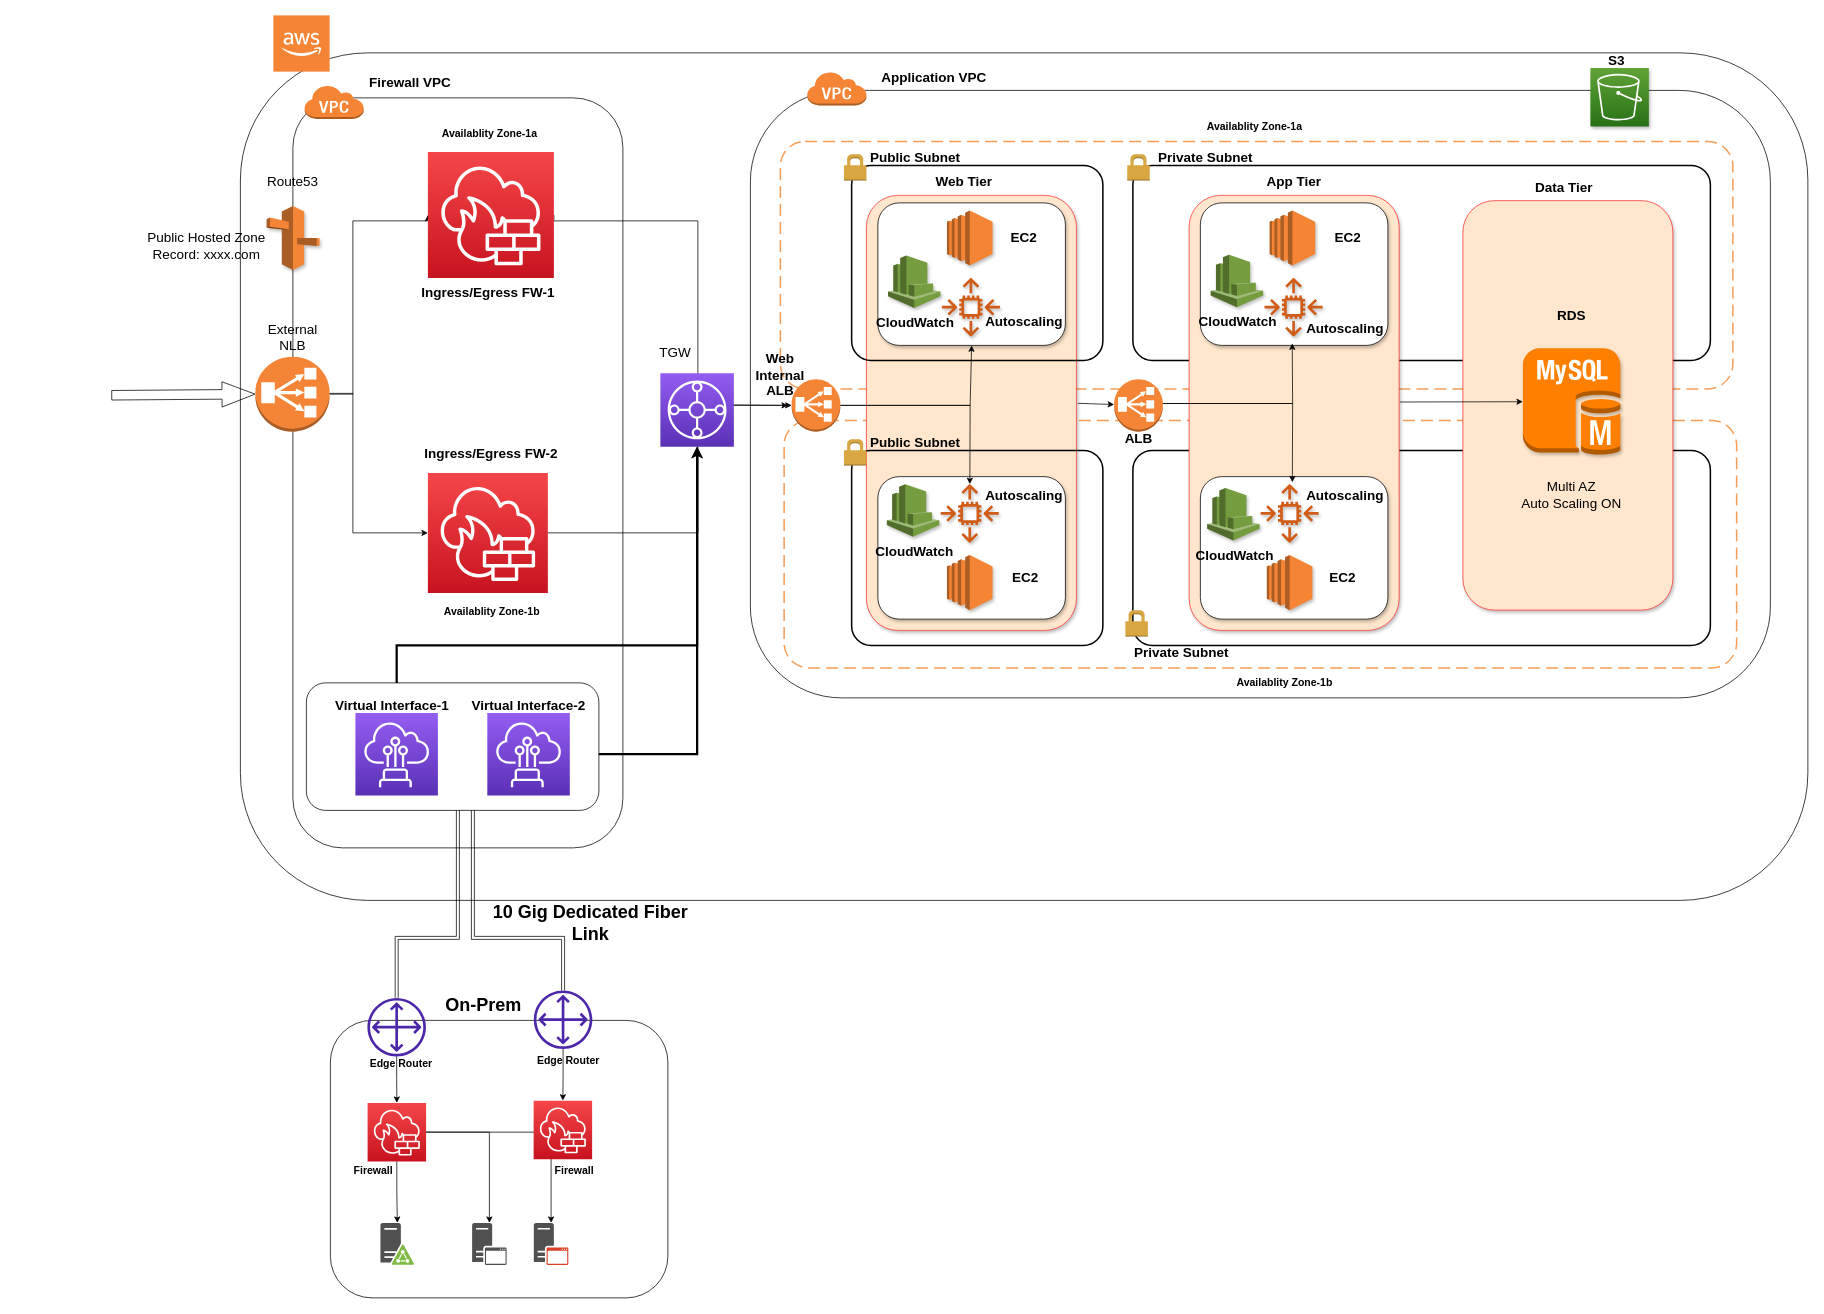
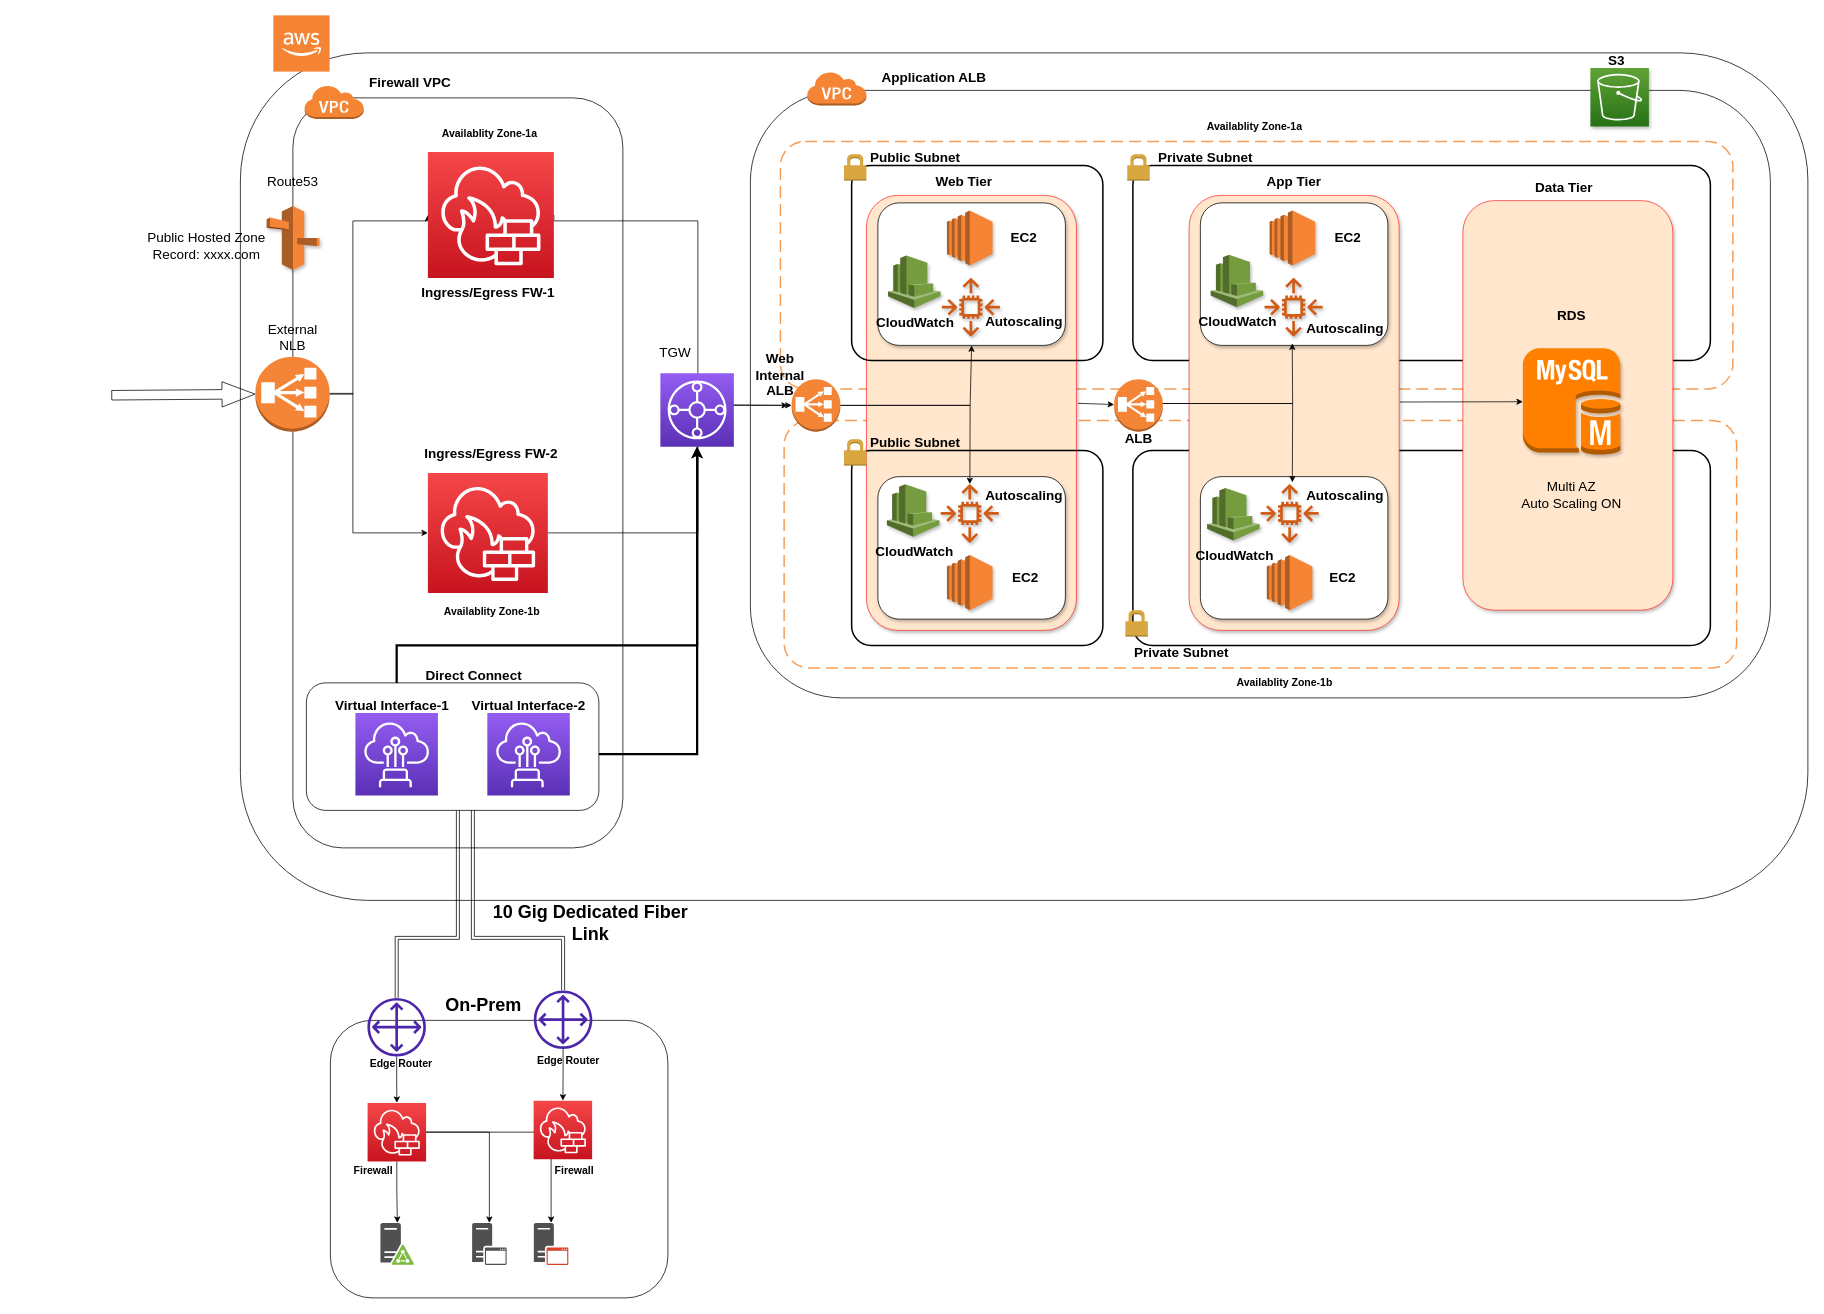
node "Application VPC": label "Application VPC" -> "Application ALB"
node "Direct Connect": added
